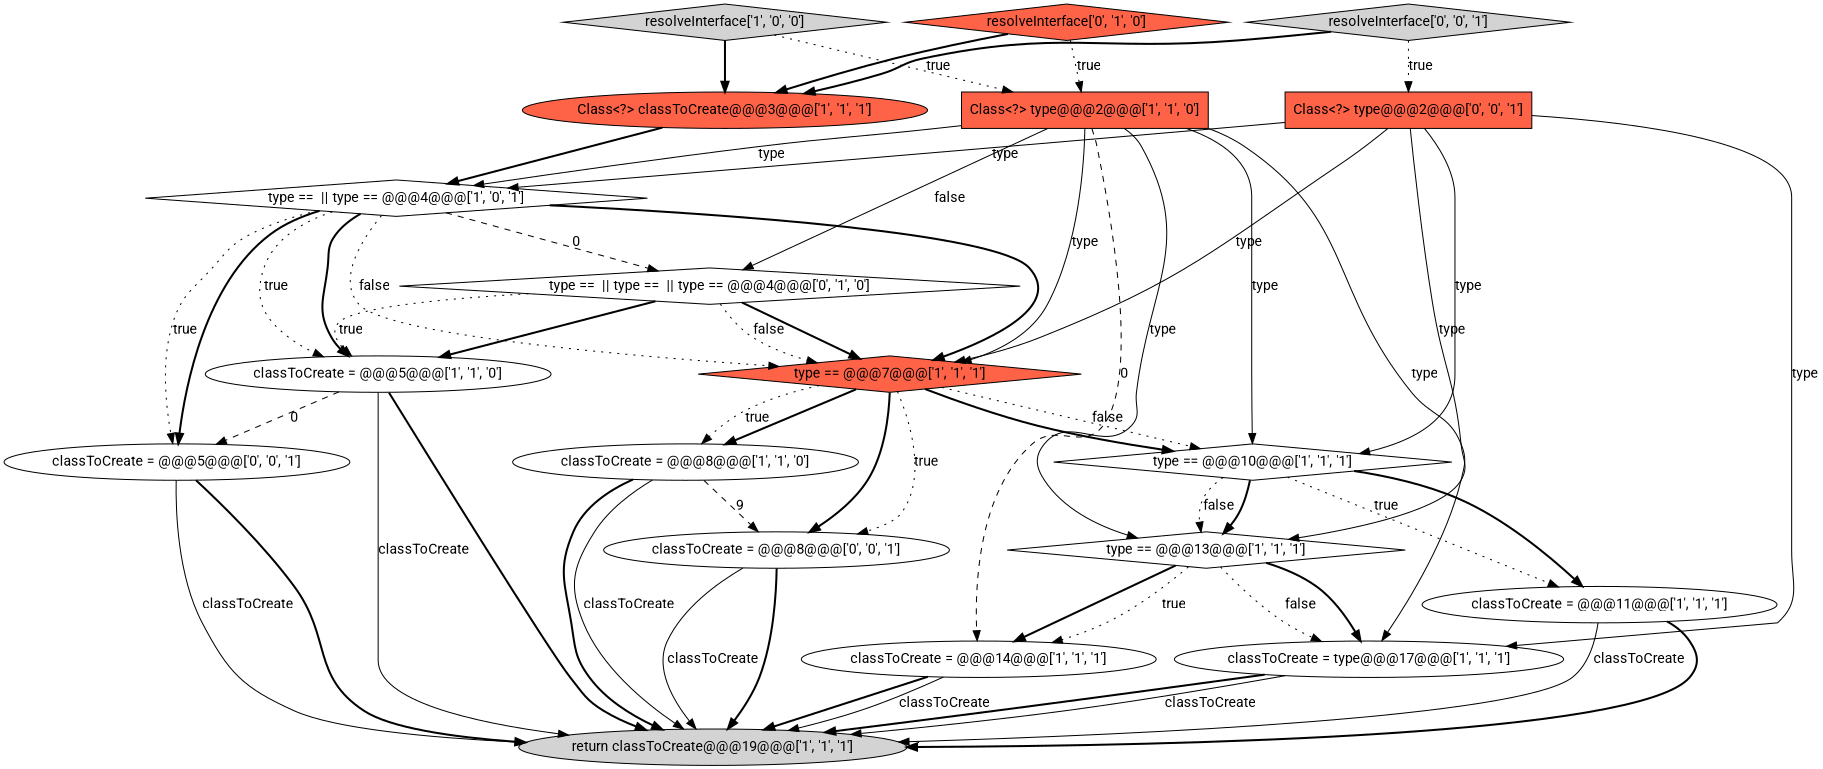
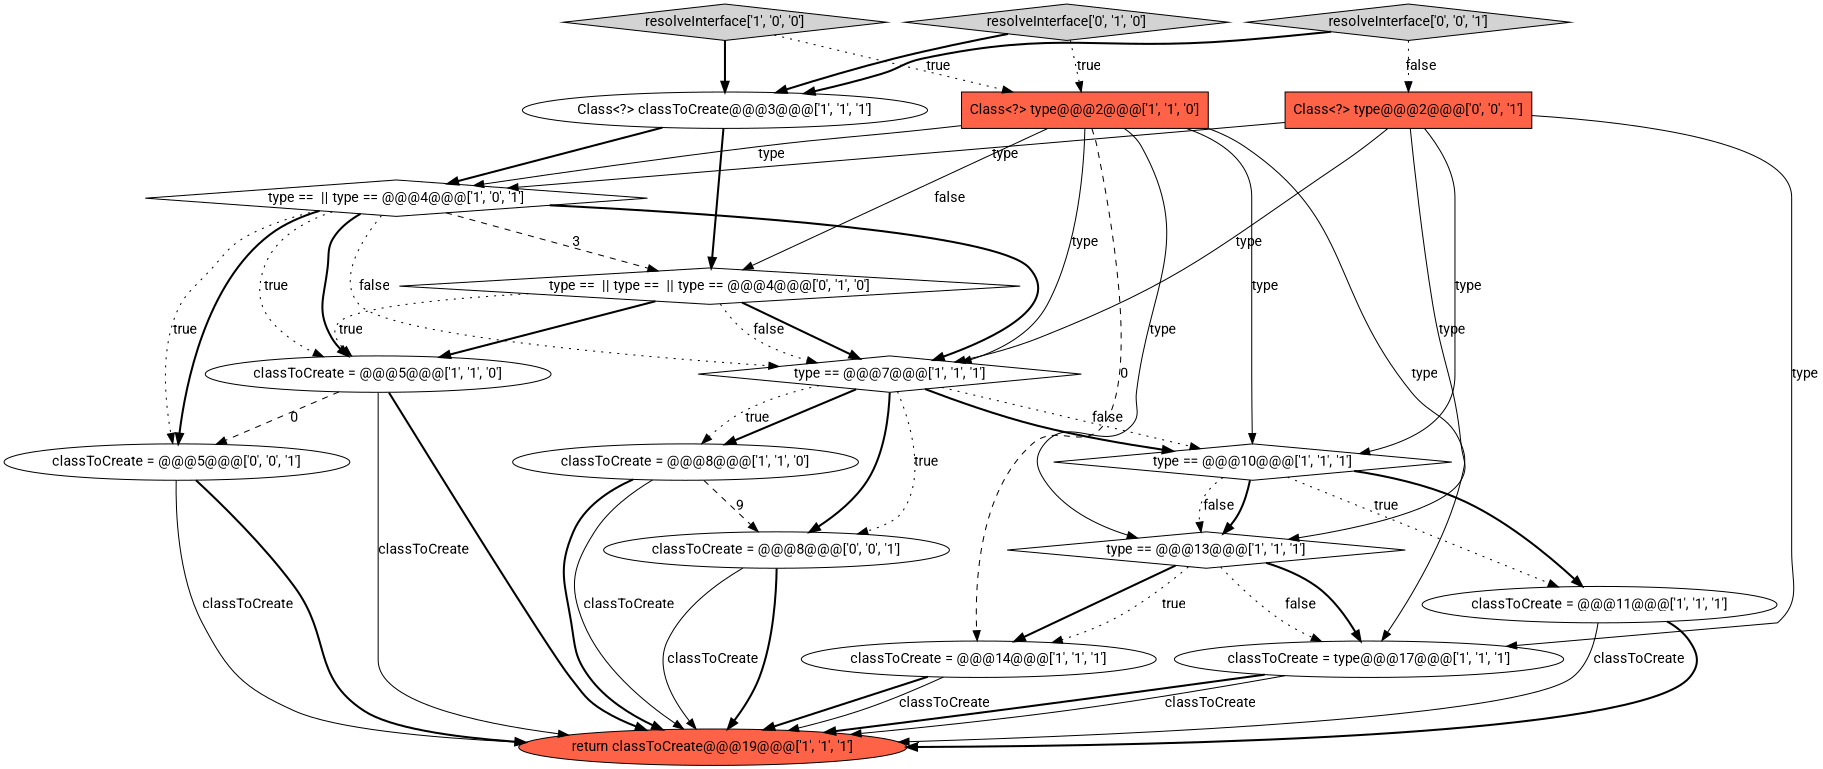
node "resolveInterface['0', '1', '0']": fillcolor tomato -> lightgray
edge "resolveInterface['0', '0', '1']" -> "Class<?> type@@@2@@@['0', '0', '1']": label "true" -> "false"
node "Class<?> classToCreate@@@3@@@['1', '1', '1']": fillcolor tomato -> white
edge "Class<?> classToCreate@@@3@@@['1', '1', '1']" -> "type ==  || type ==  || type == @@@4@@@['0', '1', '0']": added
edge "type ==  || type == @@@4@@@['1', '0', '1']" -> "type ==  || type ==  || type == @@@4@@@['0', '1', '0']": label "0" -> "3"
node "type == @@@7@@@['1', '1', '1']": fillcolor tomato -> white
node "return classToCreate@@@19@@@['1', '1', '1']": fillcolor lightgray -> tomato
